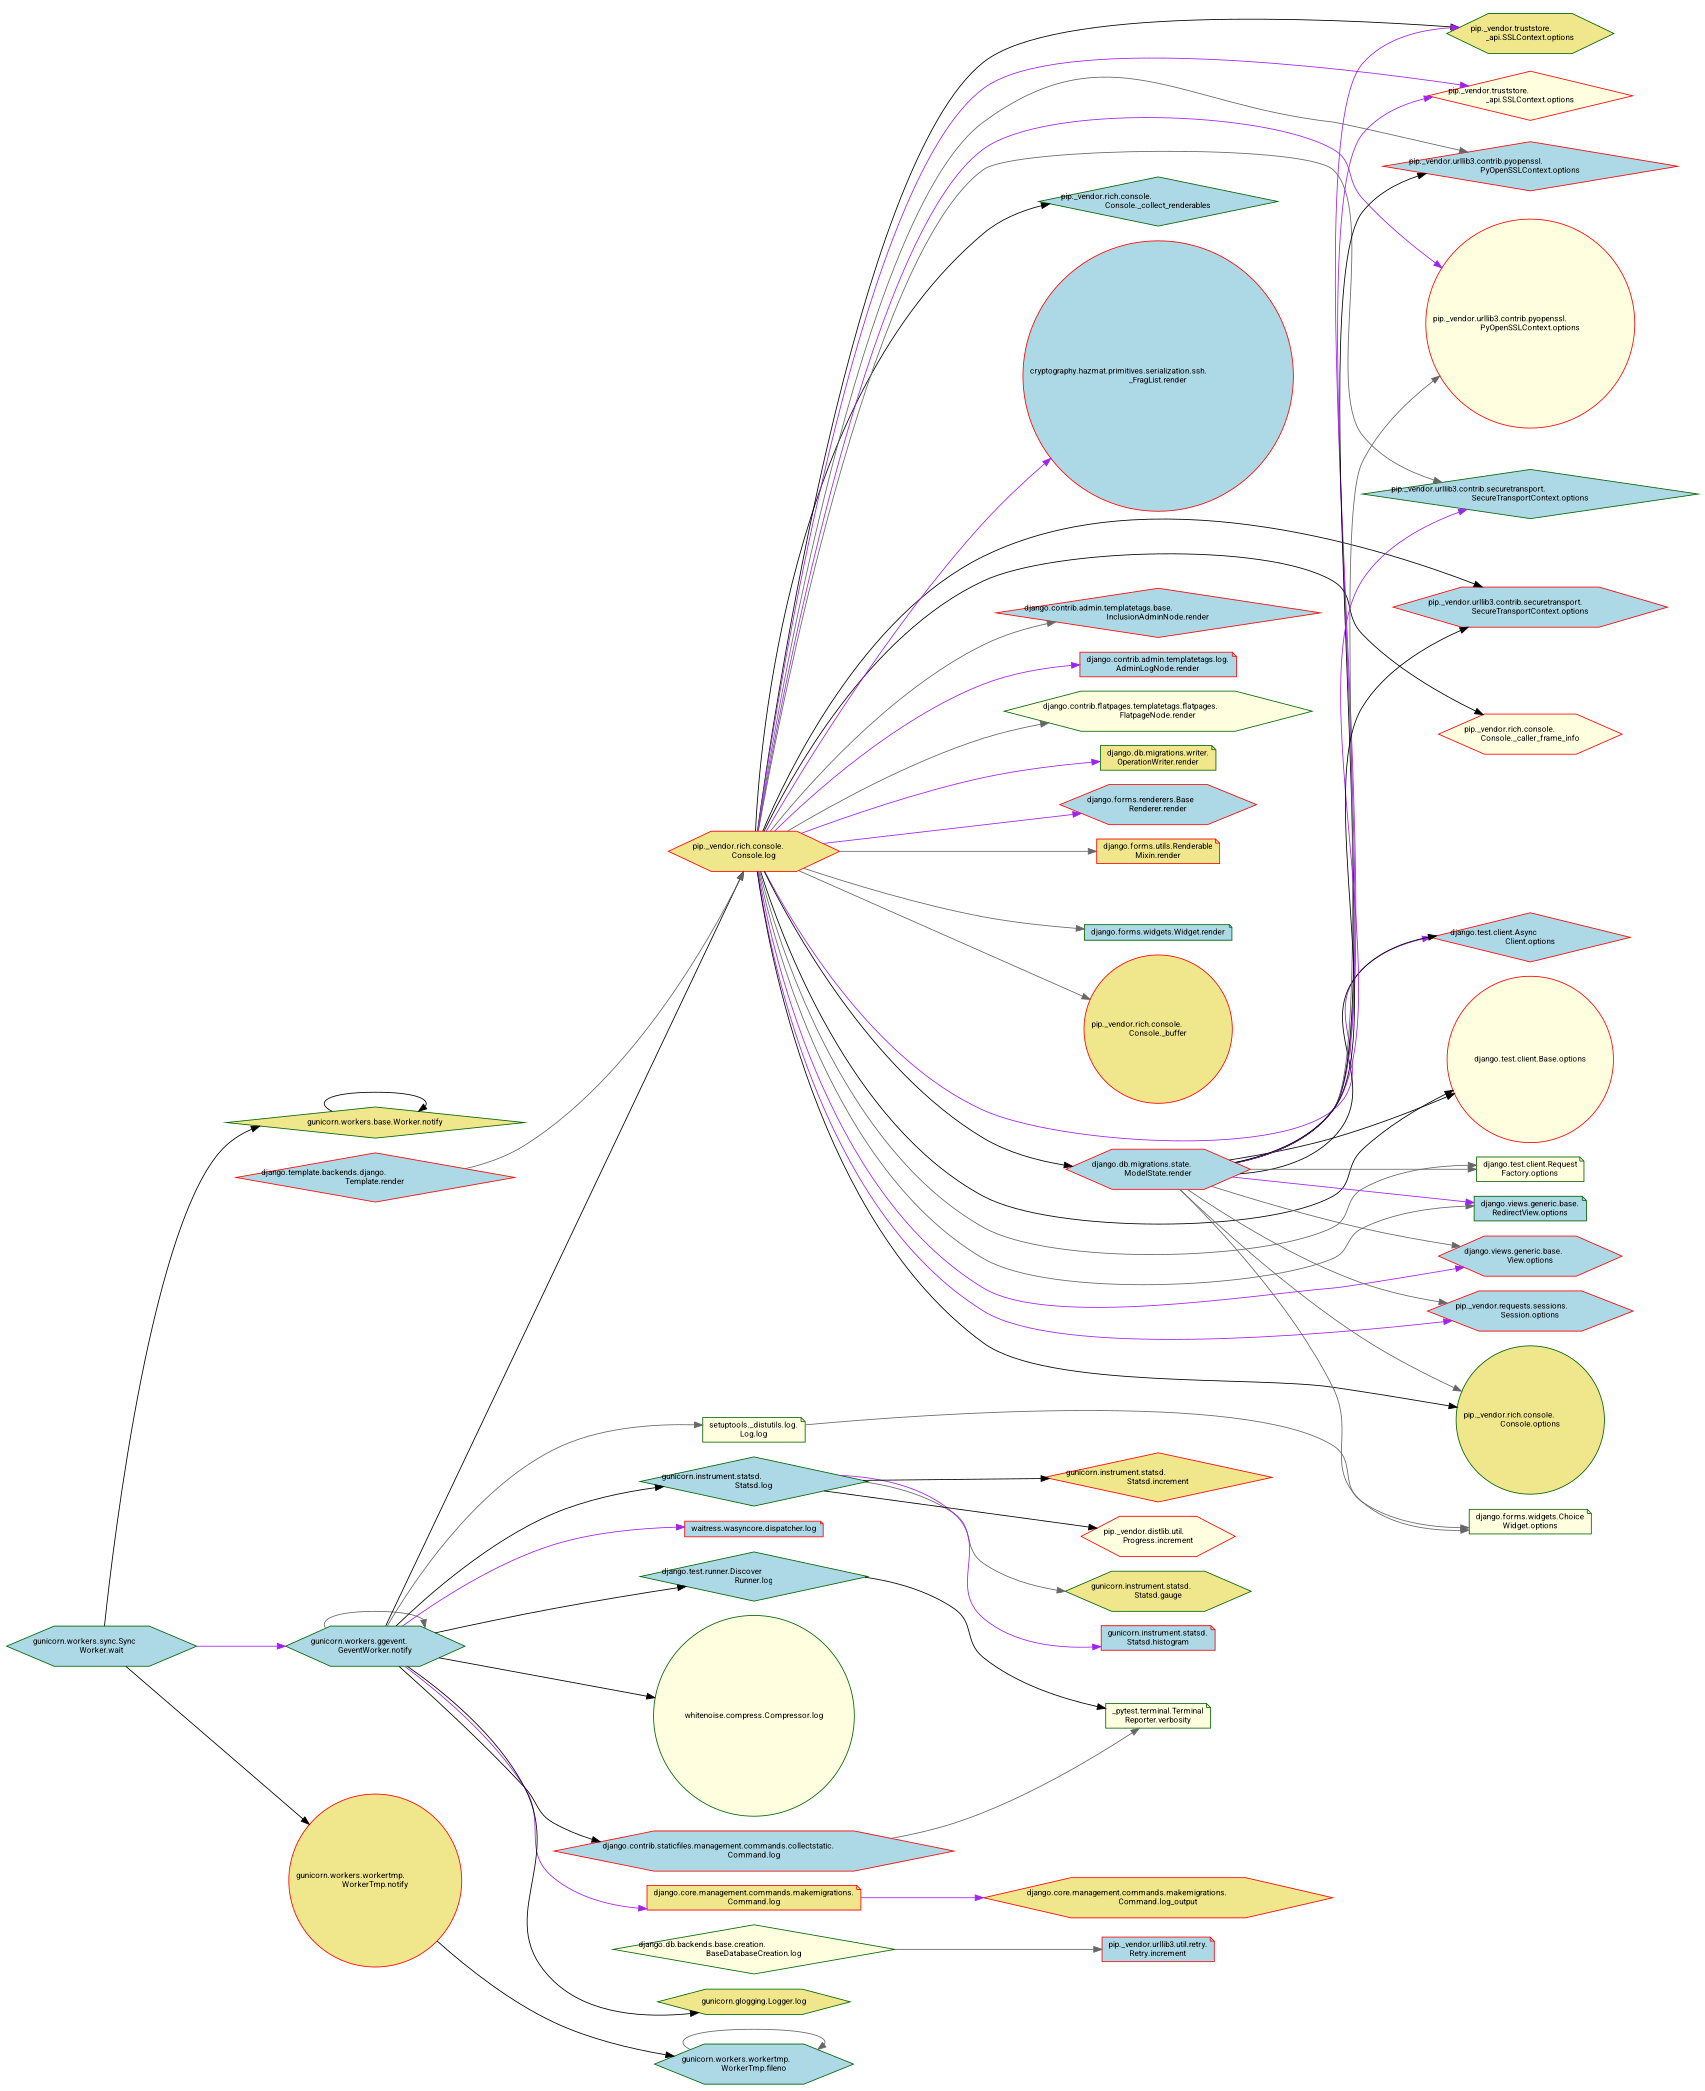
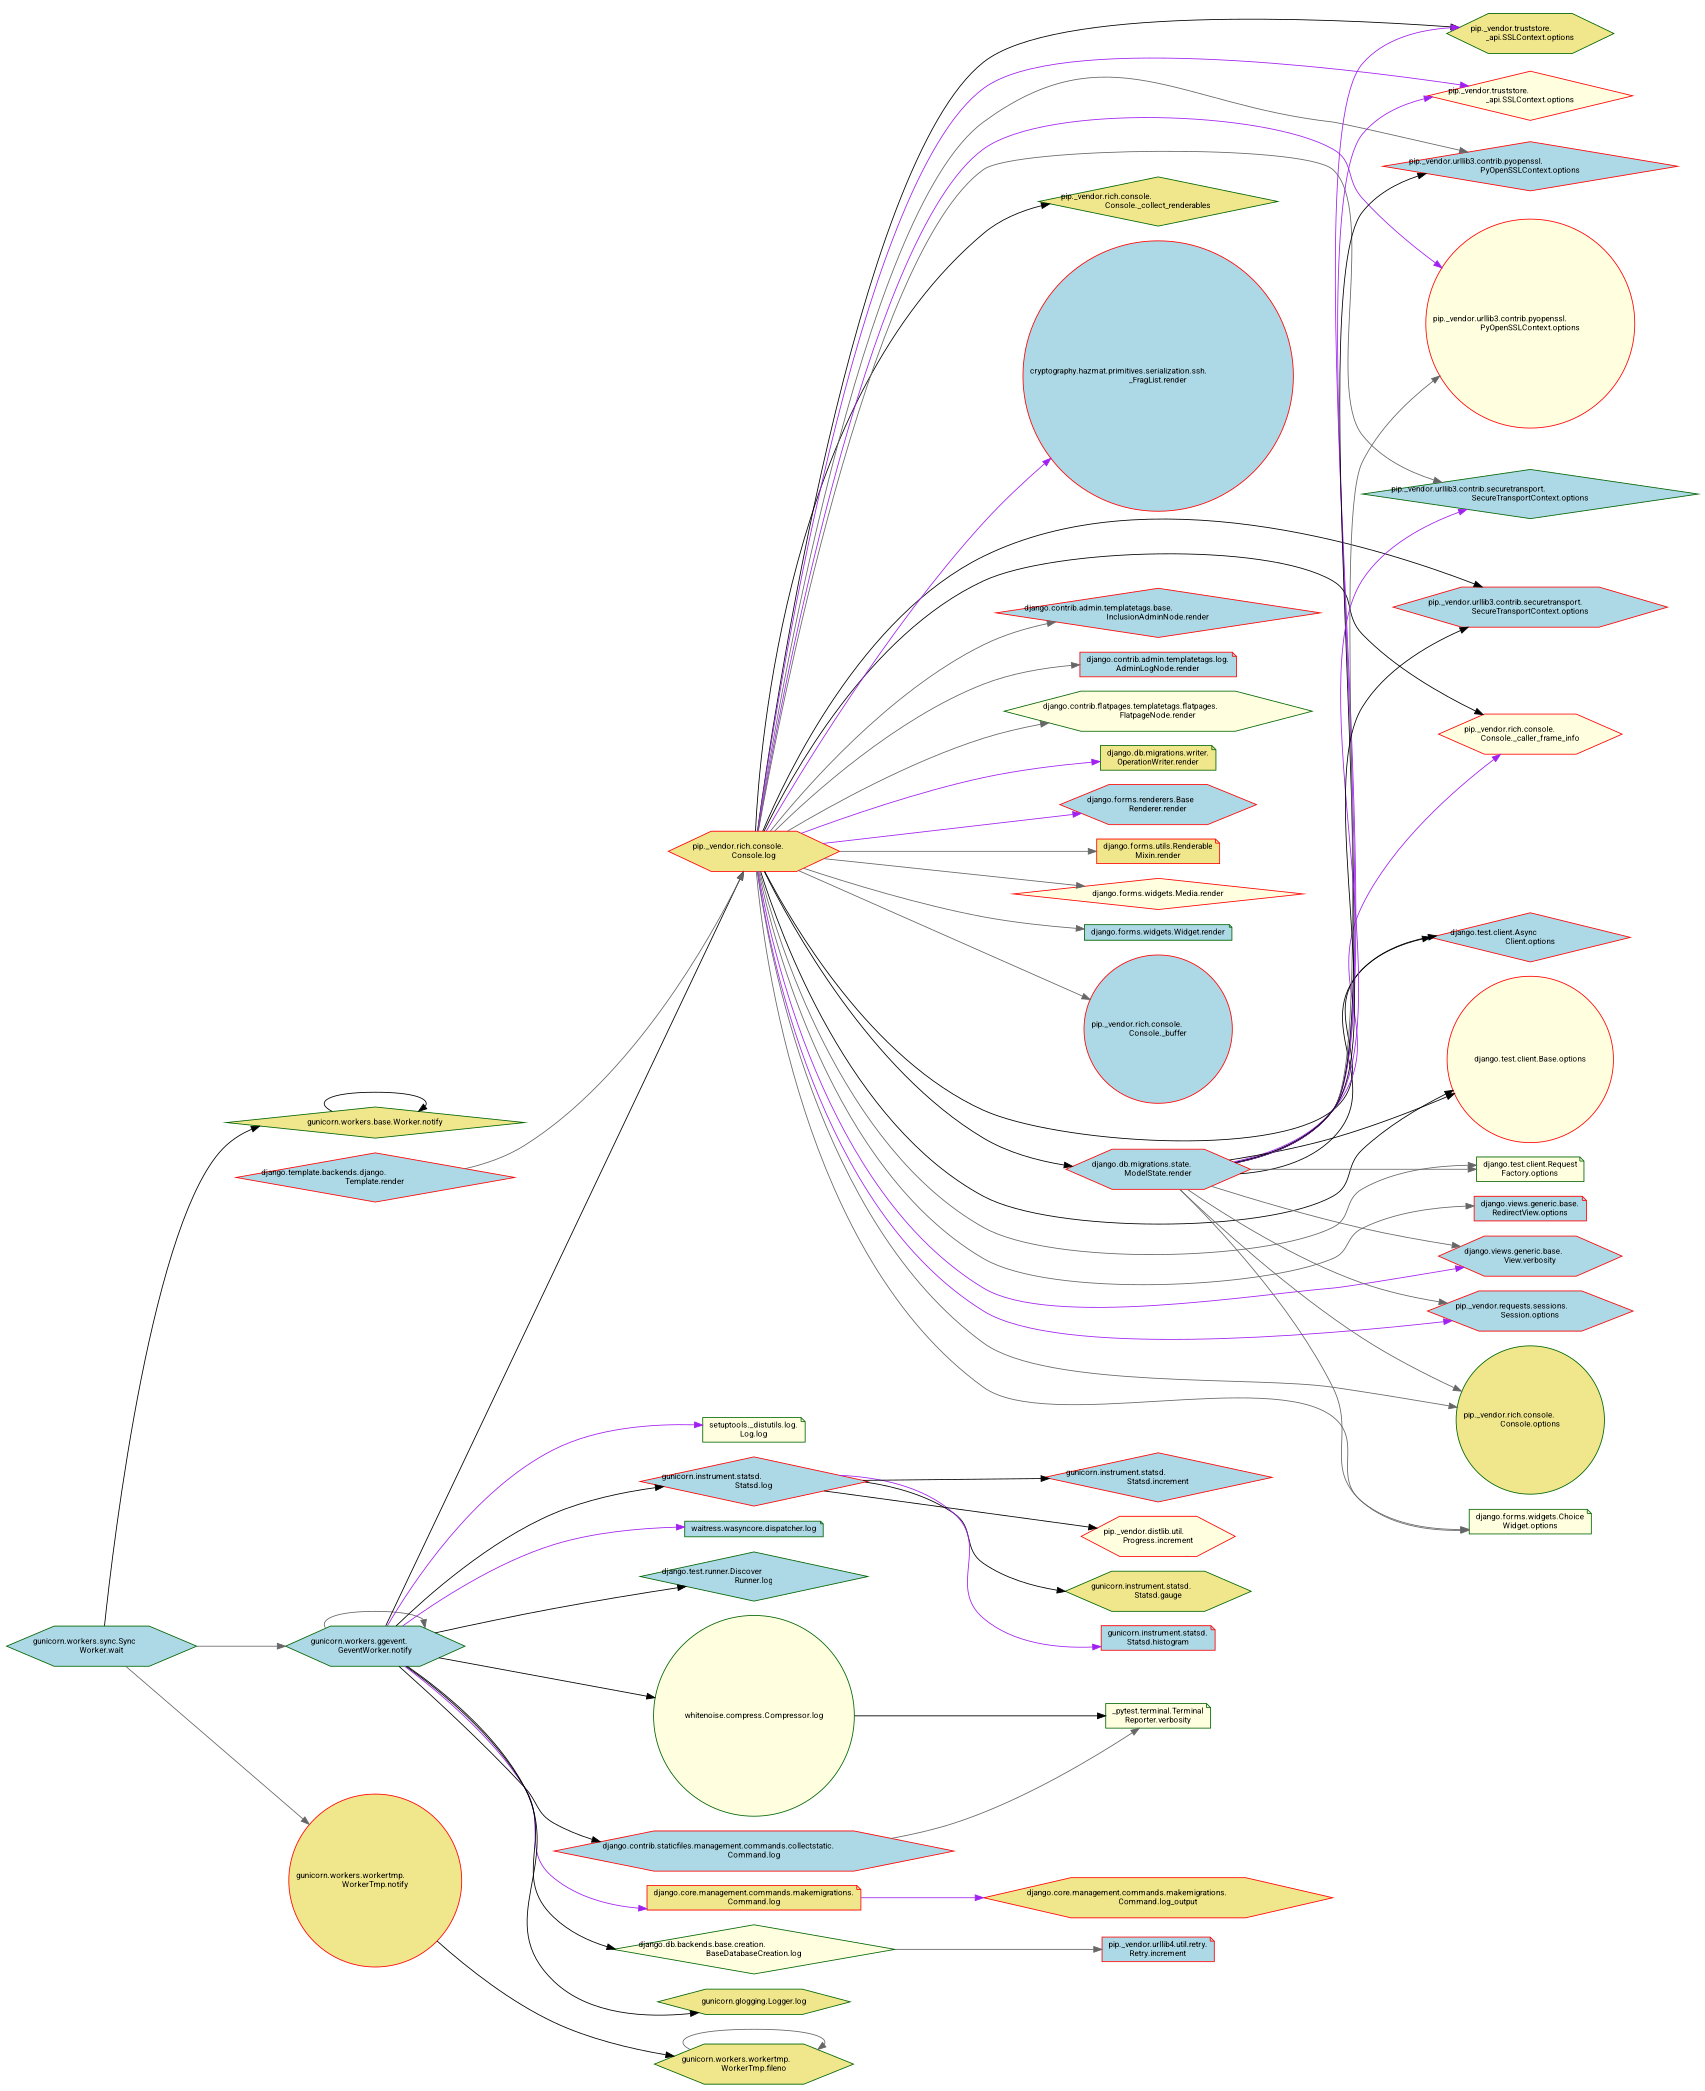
node "pip._vendor.rich.console. Console._collect_renderables": fillcolor lightblue -> khaki
edge "pip._vendor.rich.console. Console.log" -> "django.contrib.admin.templatetags.log. AdminLogNode.render": color purple -> gray40
node "django.forms.widgets.Media.render": added
node "pip._vendor.rich.console. Console._buffer": fillcolor khaki -> lightblue
edge "pip._vendor.rich.console. Console.log" -> "django.test.client.Async Client.options": color purple -> black
edge "django.db.migrations.state. ModelState.render" -> "django.views.generic.base. RedirectView.options": now "django.db.migrations.state. ModelState.render" -> "pip._vendor.rich.console. Console._caller_frame_info"
node "django.views.generic.base. RedirectView.options": color darkgreen -> red
node "django.views.generic.base. View.options": label "django.views.generic.base. View.options" -> "django.views.generic.base. View.verbosity"
edge "pip._vendor.rich.console. Console.log" -> "pip._vendor.rich.console. Console.options": color black -> gray40
edge "setuptools._distutils.log. Log.log" -> "django.forms.widgets.Choice Widget.options": now "pip._vendor.rich.console. Console.log" -> "django.forms.widgets.Choice Widget.options"
edge "gunicorn.workers.ggevent. GeventWorker.notify" -> "setuptools._distutils.log. Log.log": color gray40 -> purple
node "gunicorn.instrument.statsd. Statsd.increment": fillcolor khaki -> lightblue
node "gunicorn.instrument.statsd. Statsd.log": color darkgreen -> red
node "waitress.wasyncore.dispatcher.log": color red -> darkgreen
edge "gunicorn.instrument.statsd. Statsd.log" -> "gunicorn.instrument.statsd. Statsd.gauge": color gray40 -> black
edge "gunicorn.workers.sync.Sync Worker.wait" -> "gunicorn.workers.ggevent. GeventWorker.notify": color purple -> gray40
edge "django.test.runner.Discover Runner.log" -> "_pytest.terminal.Terminal Reporter.verbosity": now "whitenoise.compress.Compressor.log" -> "_pytest.terminal.Terminal Reporter.verbosity"
edge "gunicorn.workers.sync.Sync Worker.wait" -> "gunicorn.workers.workertmp. WorkerTmp.notify": color black -> gray40
edge "gunicorn.workers.ggevent. GeventWorker.notify" -> "django.db.backends.base.creation. BaseDatabaseCreation.log": added
node "pip._vendor.urllib3.util.retry. Retry.increment": label "pip._vendor.urllib3.util.retry. Retry.increment" -> "pip._vendor.urllib4.util.retry. Retry.increment"
node "gunicorn.workers.workertmp. WorkerTmp.fileno": fillcolor lightblue -> khaki
